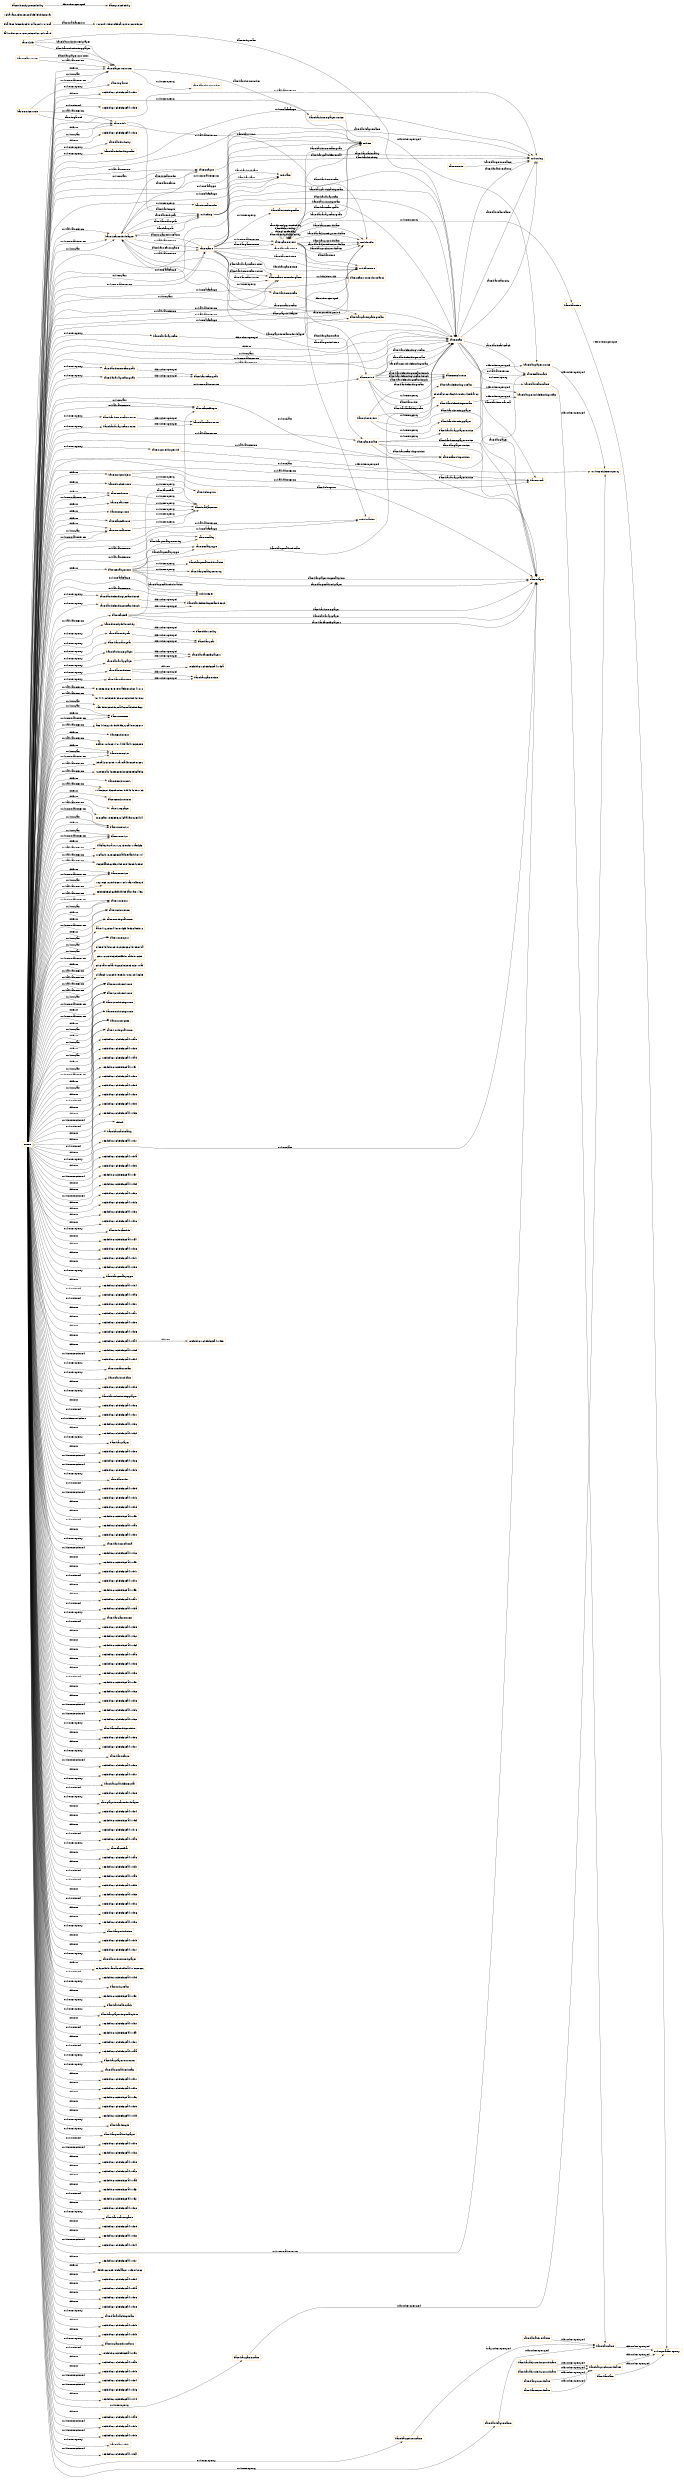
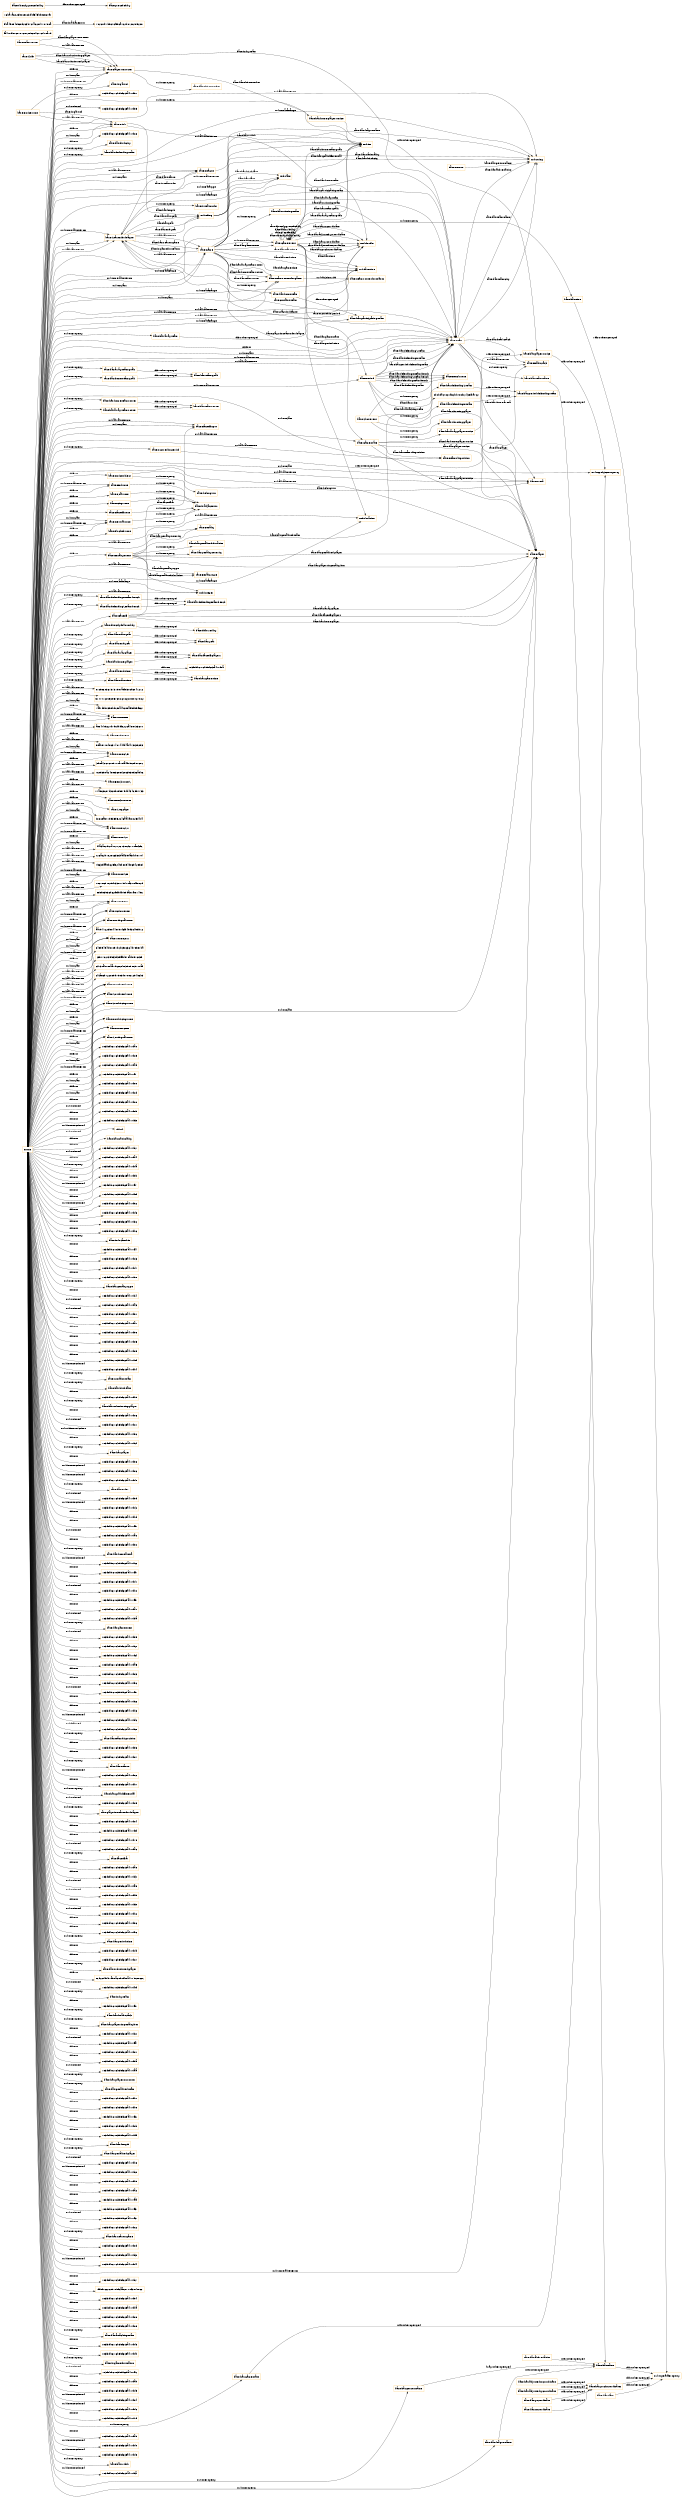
edge "1e3f8bb6:16b55f6c5a4:-7fa4" -> "1e3f8bb6:16b55f6c5a4:-7fe9": now "NULL" -> "1e3f8bb6:16b55f6c5a4:-7fe9"
edge "NULL" -> "1e3f8bb6:16b55f6c5a4:-7fce": label "owl:intersectionOf" -> "owl:followed"
node "1e3f8bb6:16b55f6c5a4:-7f9a": added
